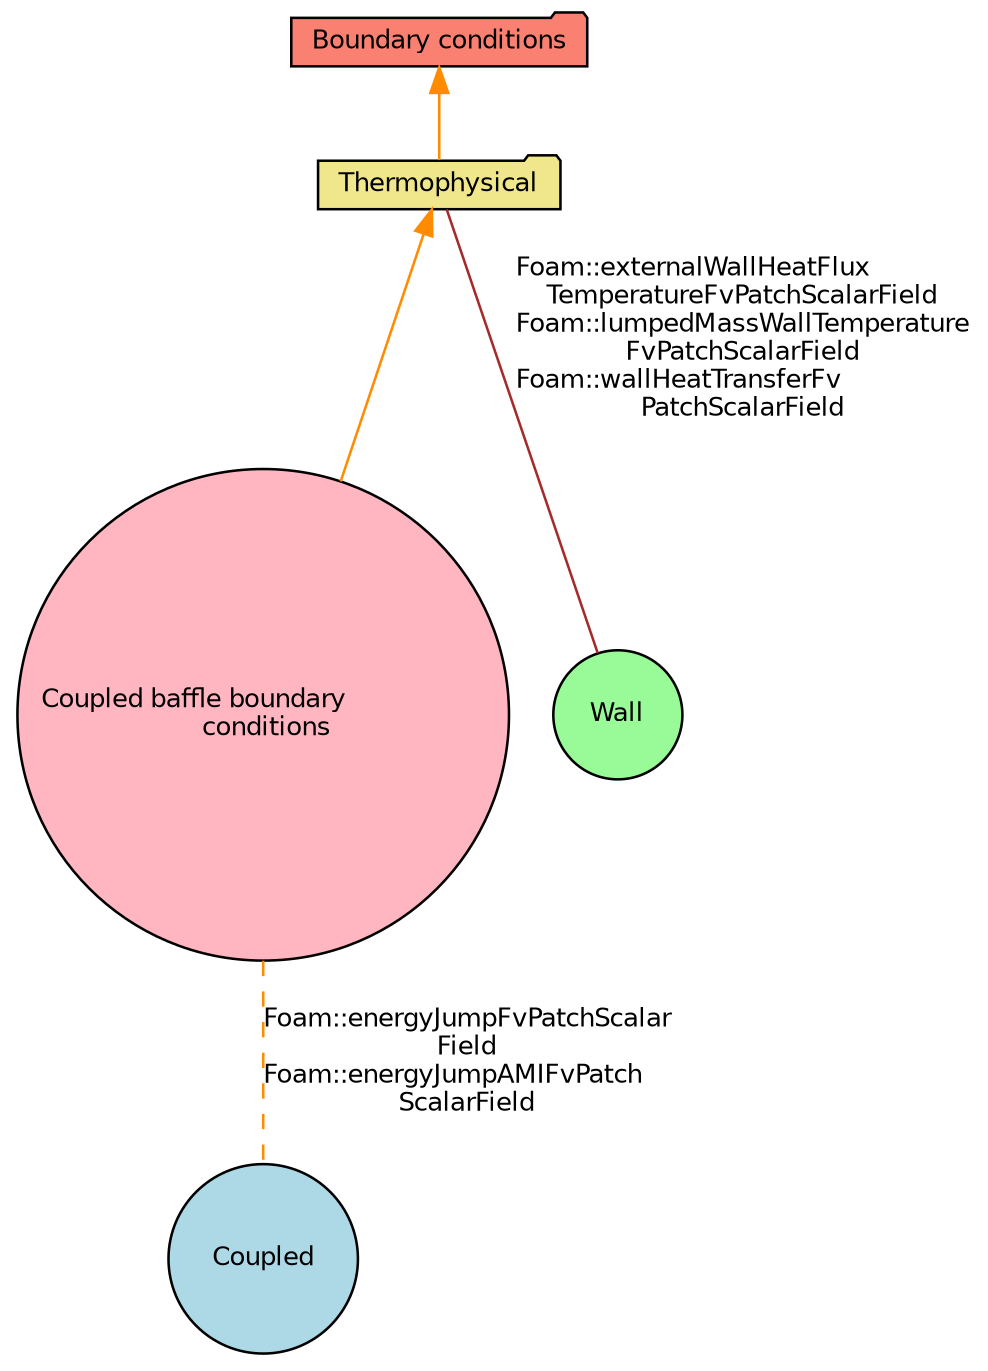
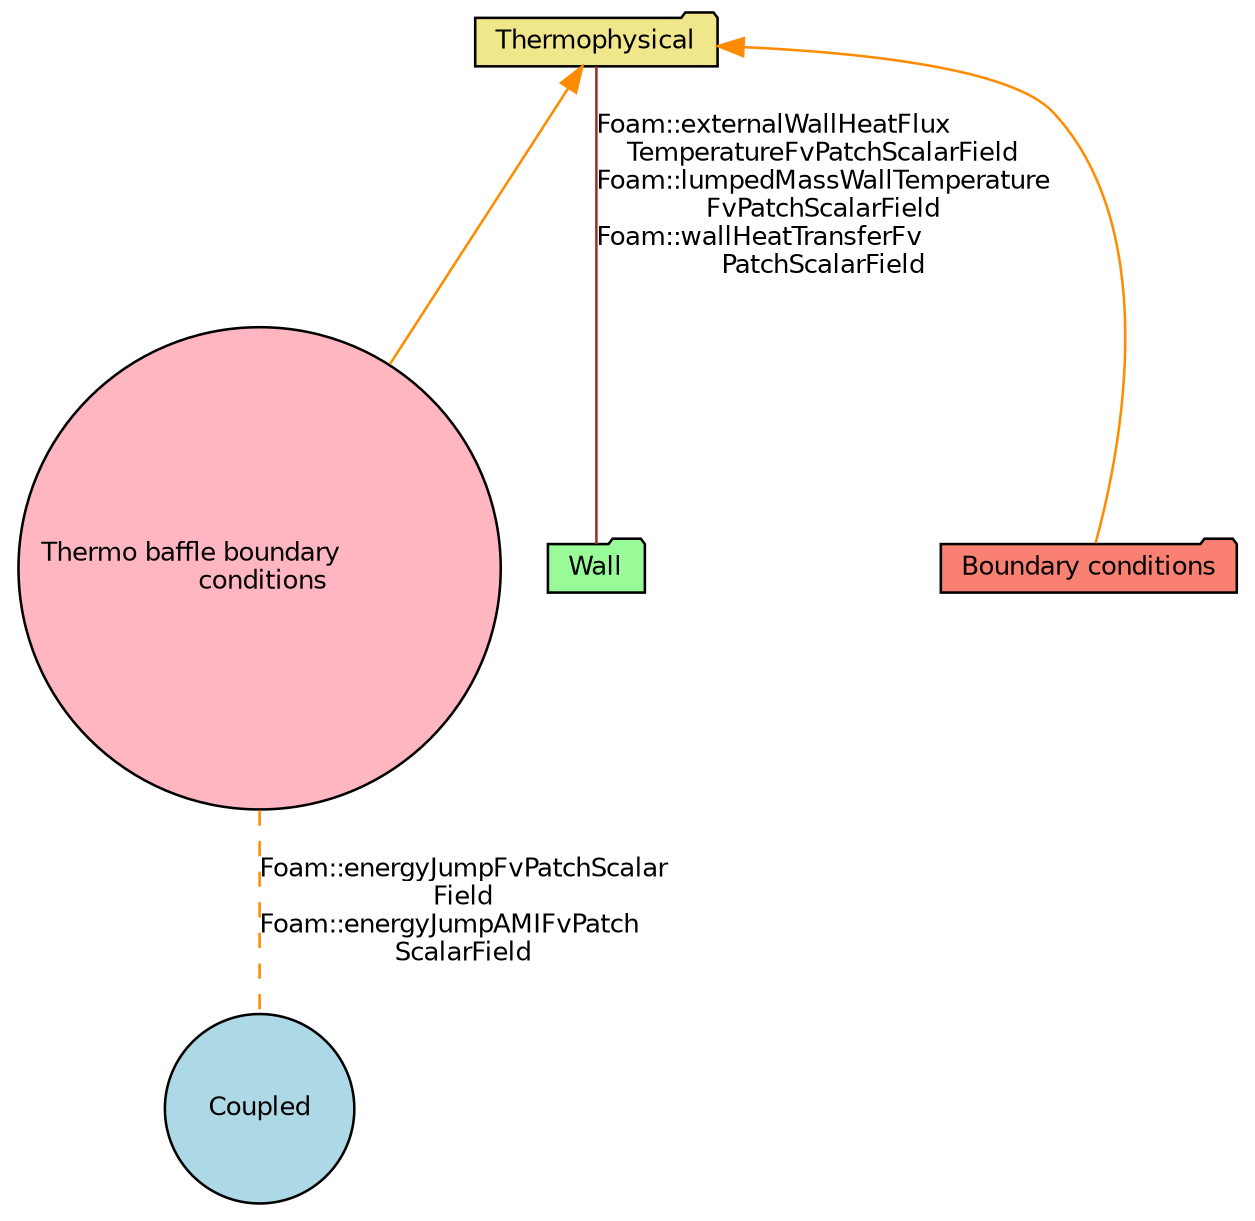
edge "Thermophysical" -> "Boundary conditions": reversed
node "Coupled baffle boundary conditions": label "Coupled baffle boundary conditions" -> "Thermo baffle boundary conditions"
node "Wall": shape circle -> folder
